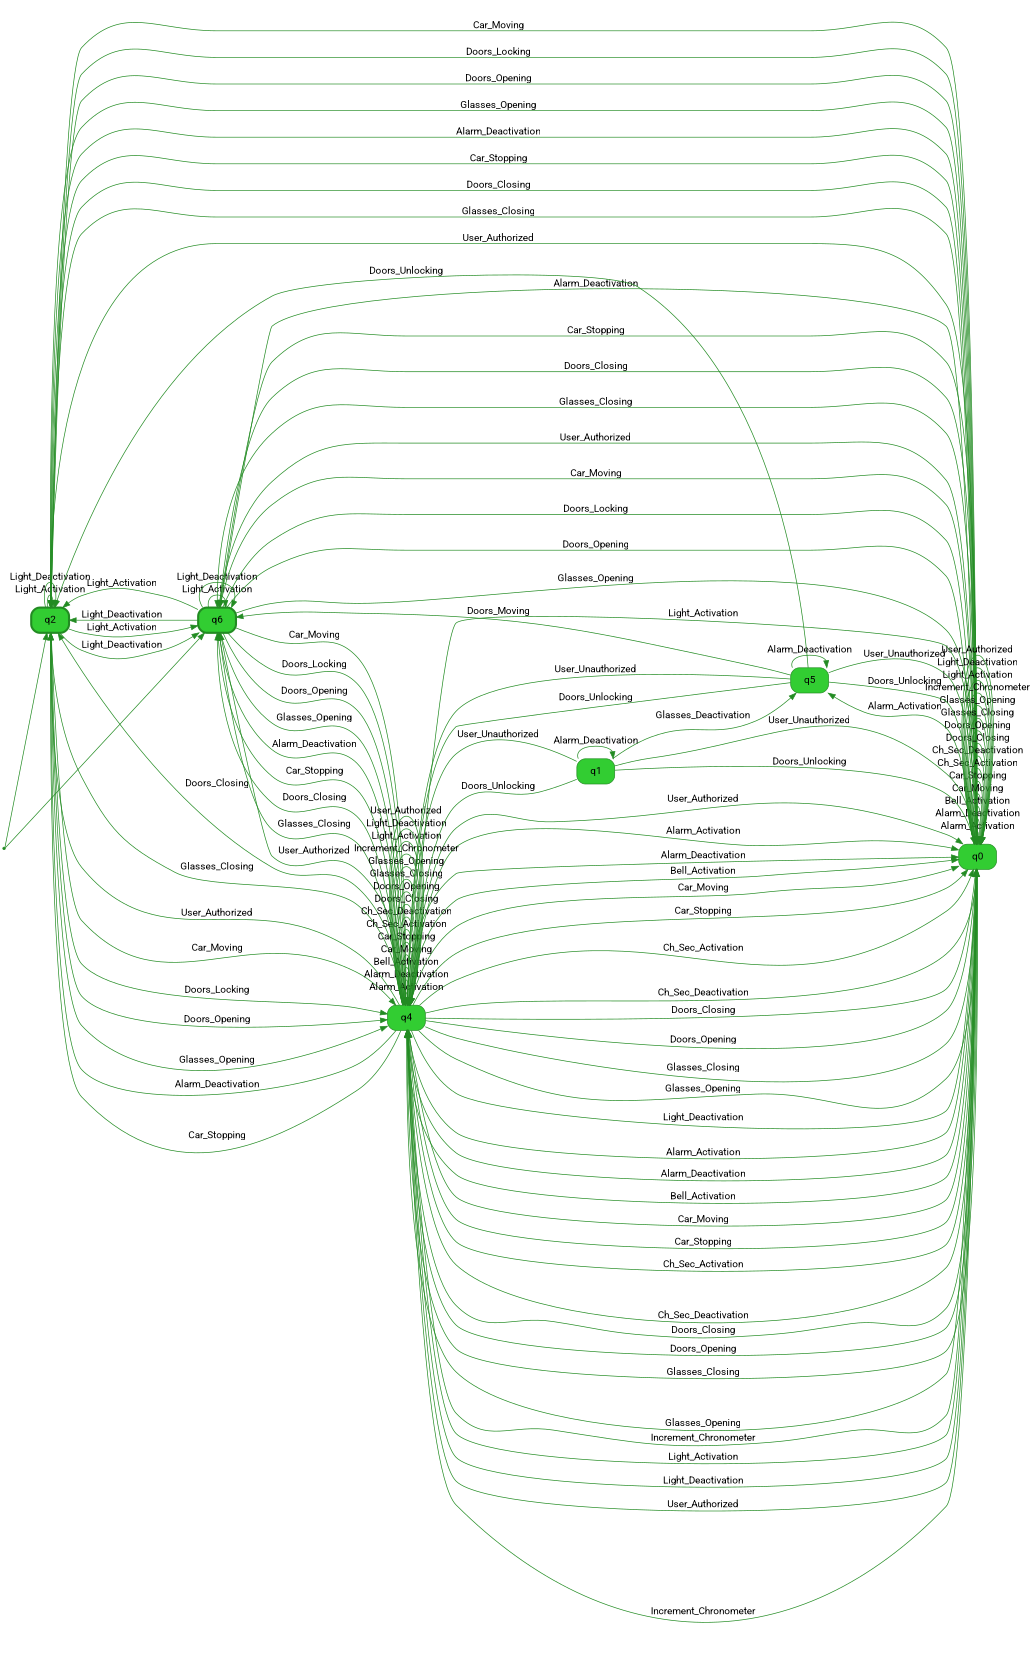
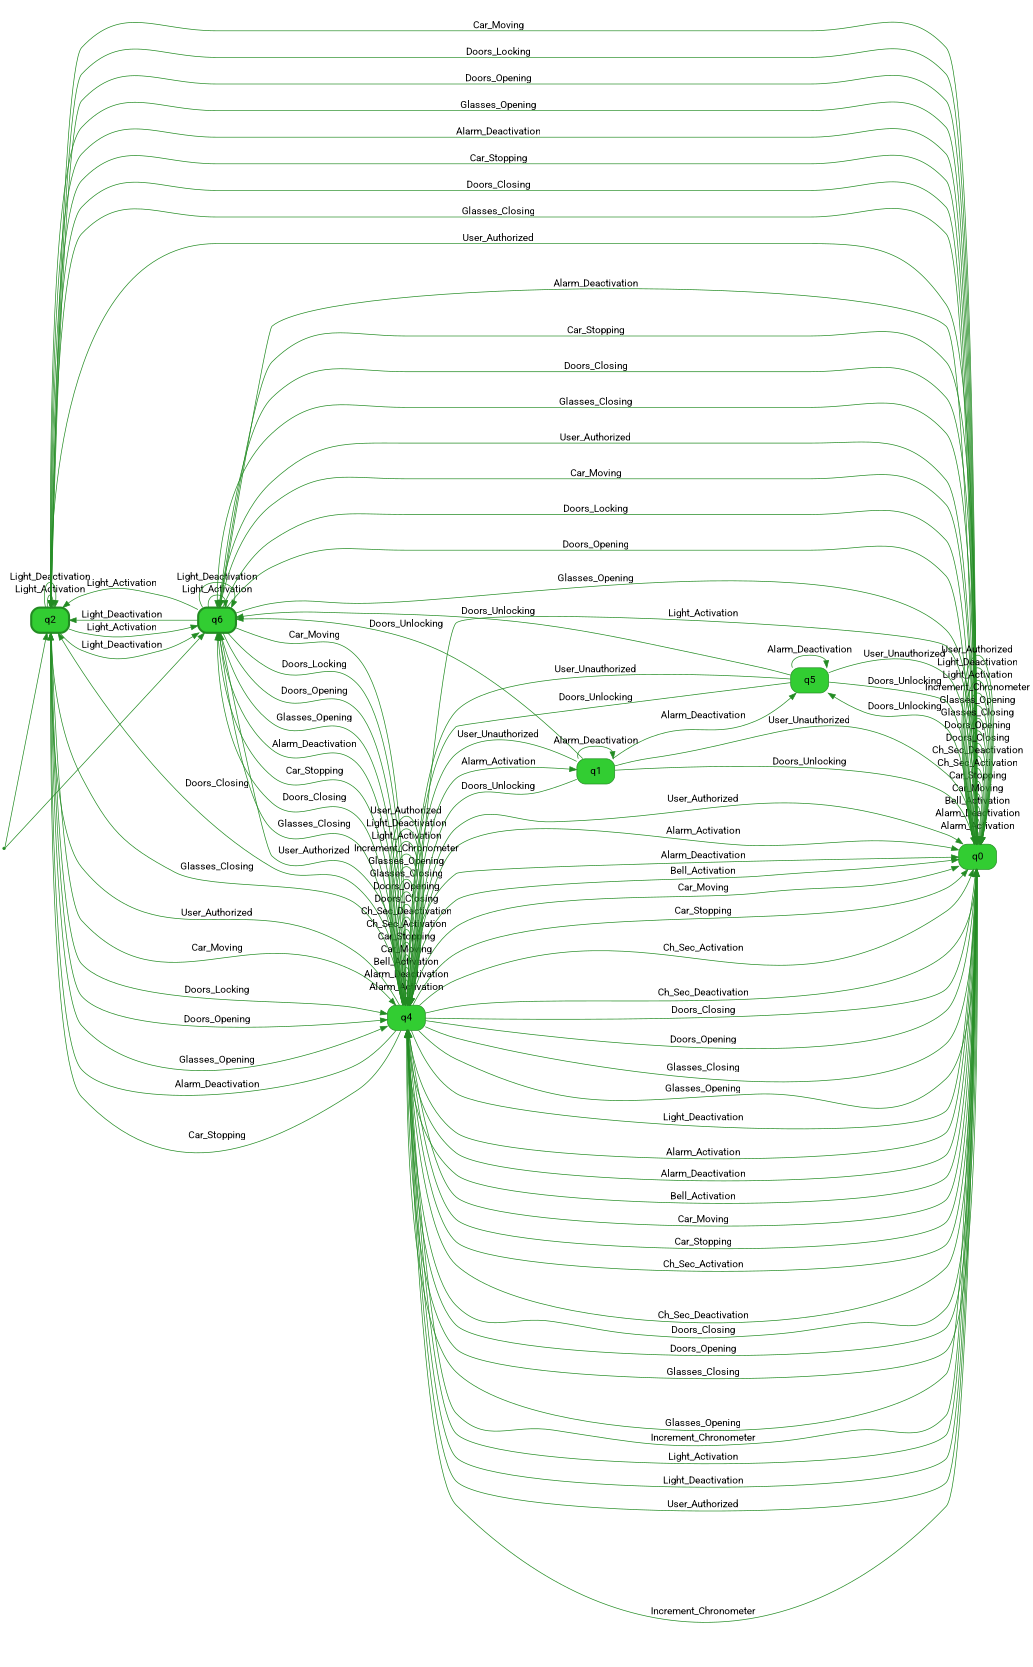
edge "q5" -> "q2": removed, label "Doors_Unlocking"
edge "q5" -> "q6": label "Doors_Moving" -> "Doors_Unlocking"
edge "q1" -> "q6": added, label "Doors_Unlocking"
edge "q0" -> "q5": label "Alarm_Activation" -> "Doors_Unlocking"
edge "q1" -> "q5": label "Glasses_Deactivation" -> "Alarm_Deactivation"
edge "q4" -> "q1": added, label "Alarm_Activation"
